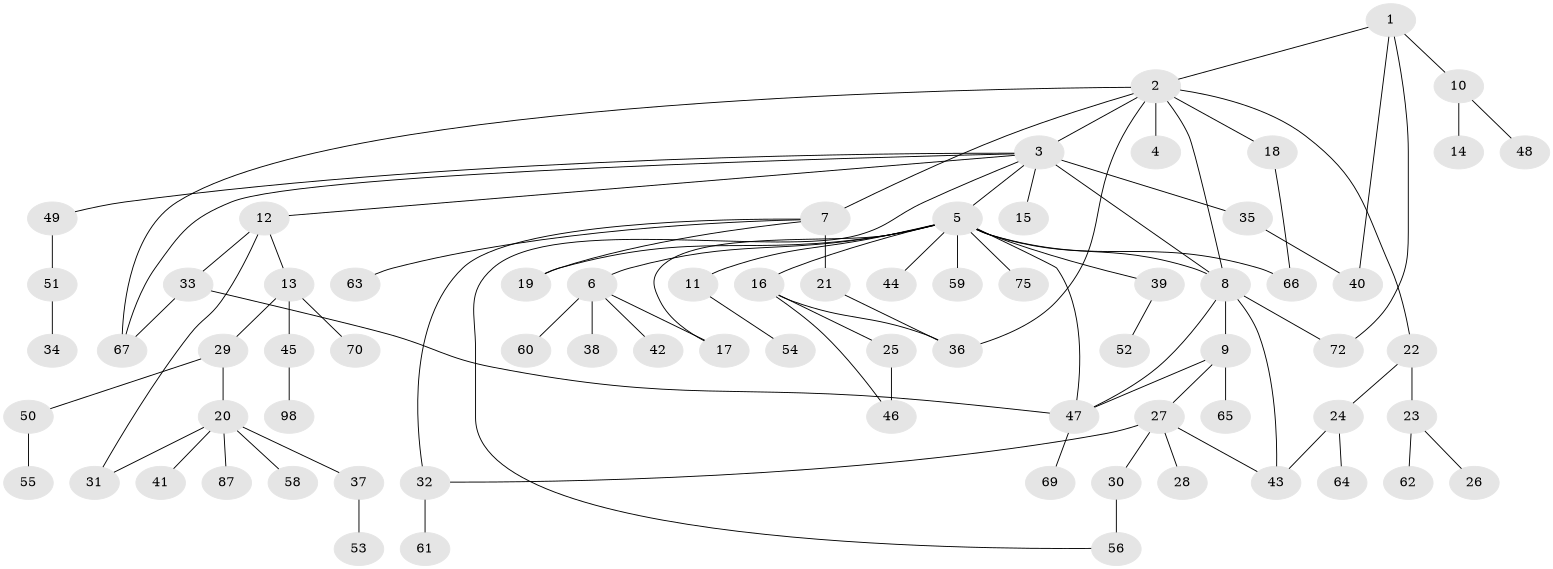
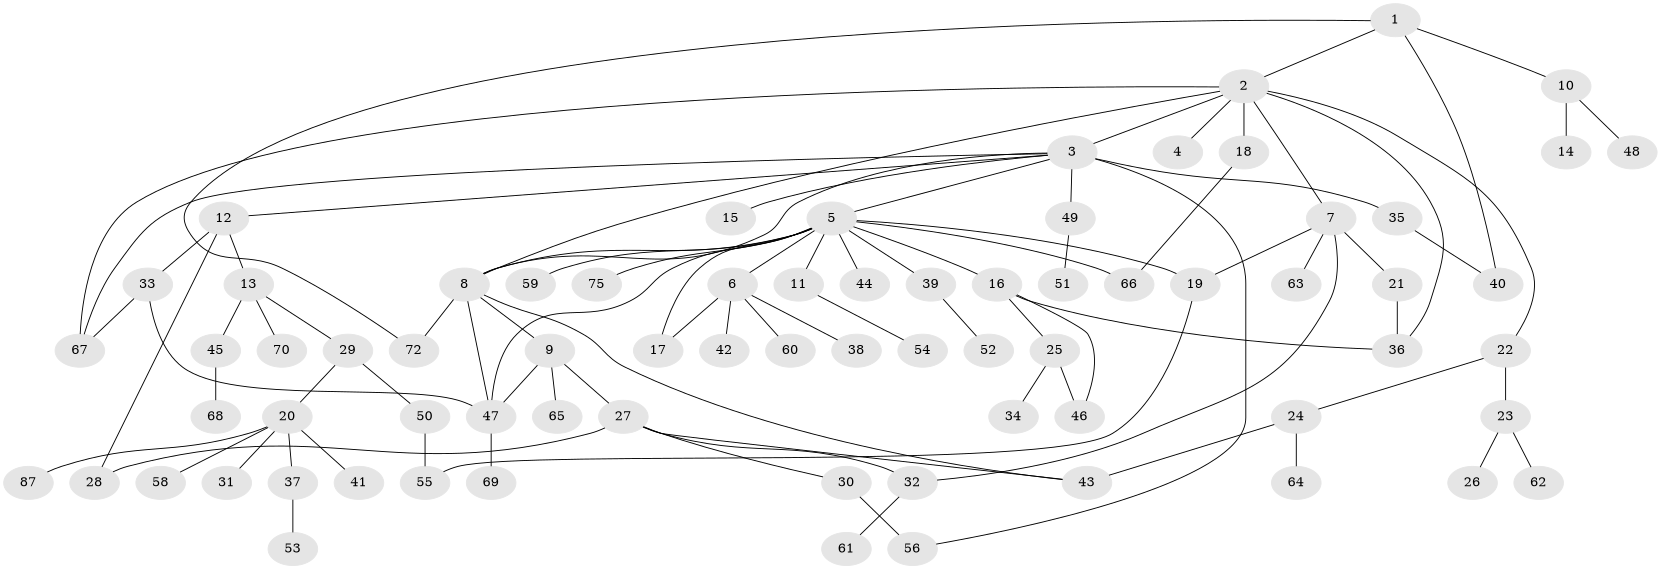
edge "51" -- "34": now "25" -- "34"
edge "12" -- "31": now "12" -- "28"
node "98": label "98" -> "68"
edge "19" -- "55": added
